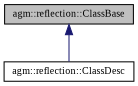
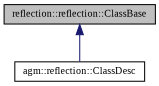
node "agm::reflection::ClassBase": label "agm::reflection::ClassBase" -> "reflection::reflection::ClassBase"
